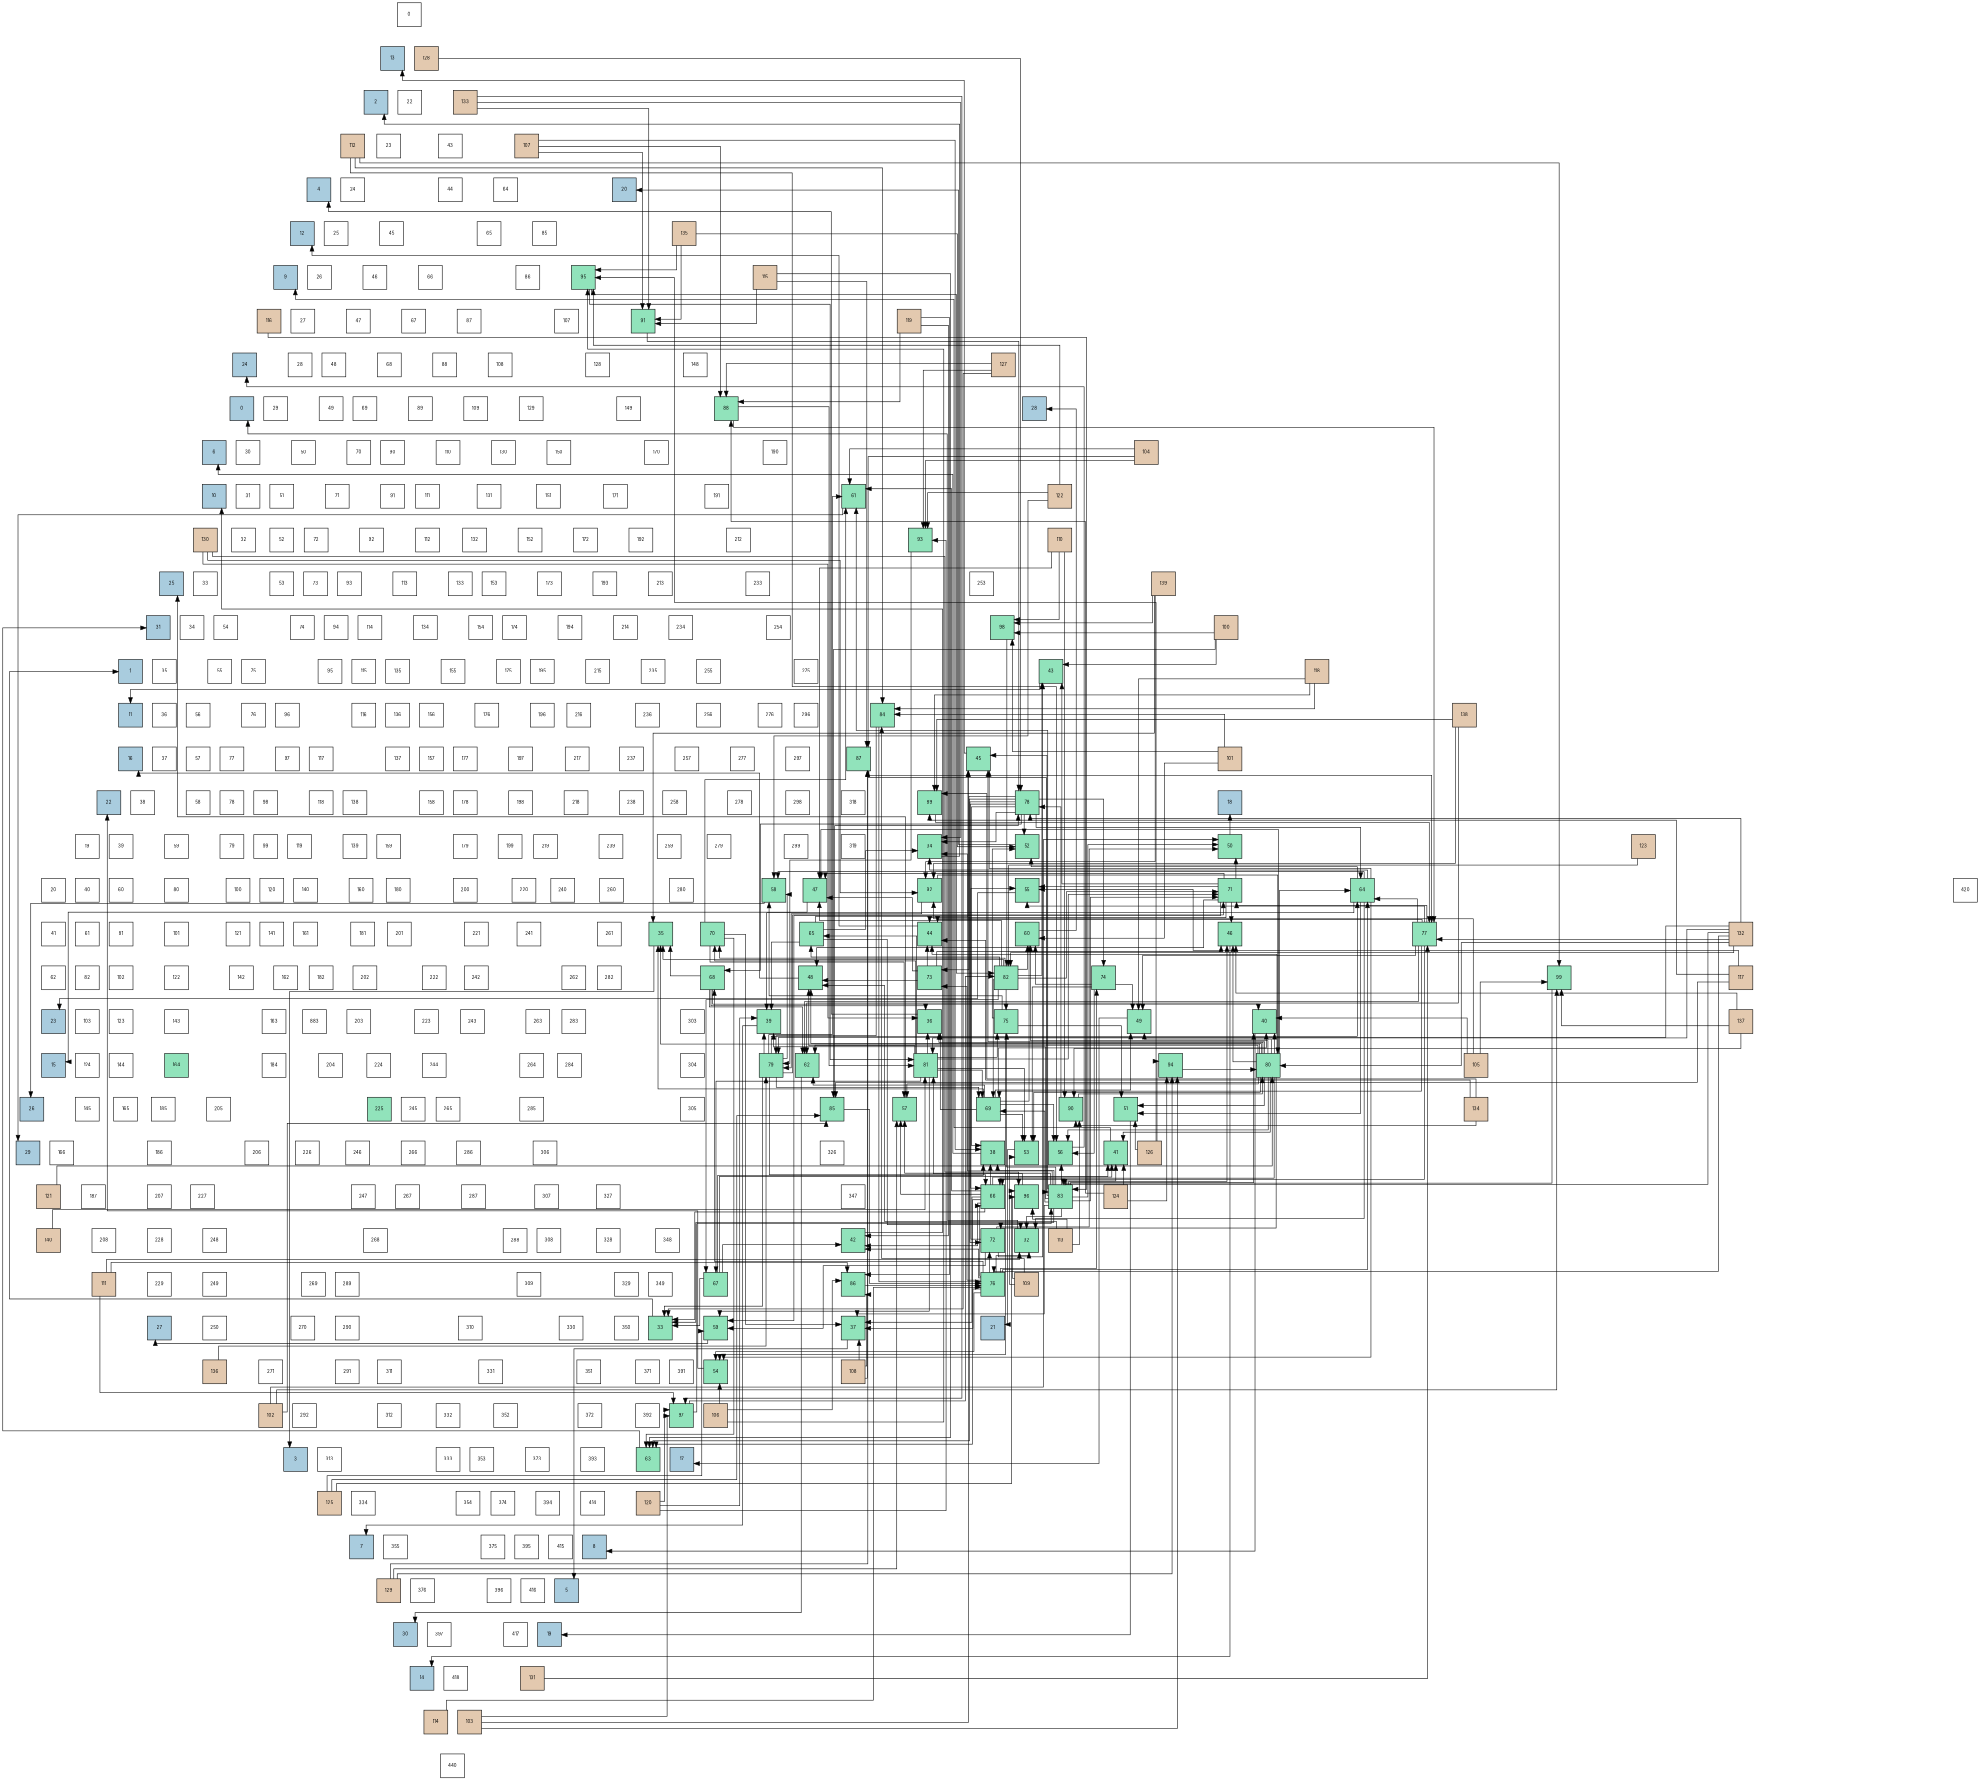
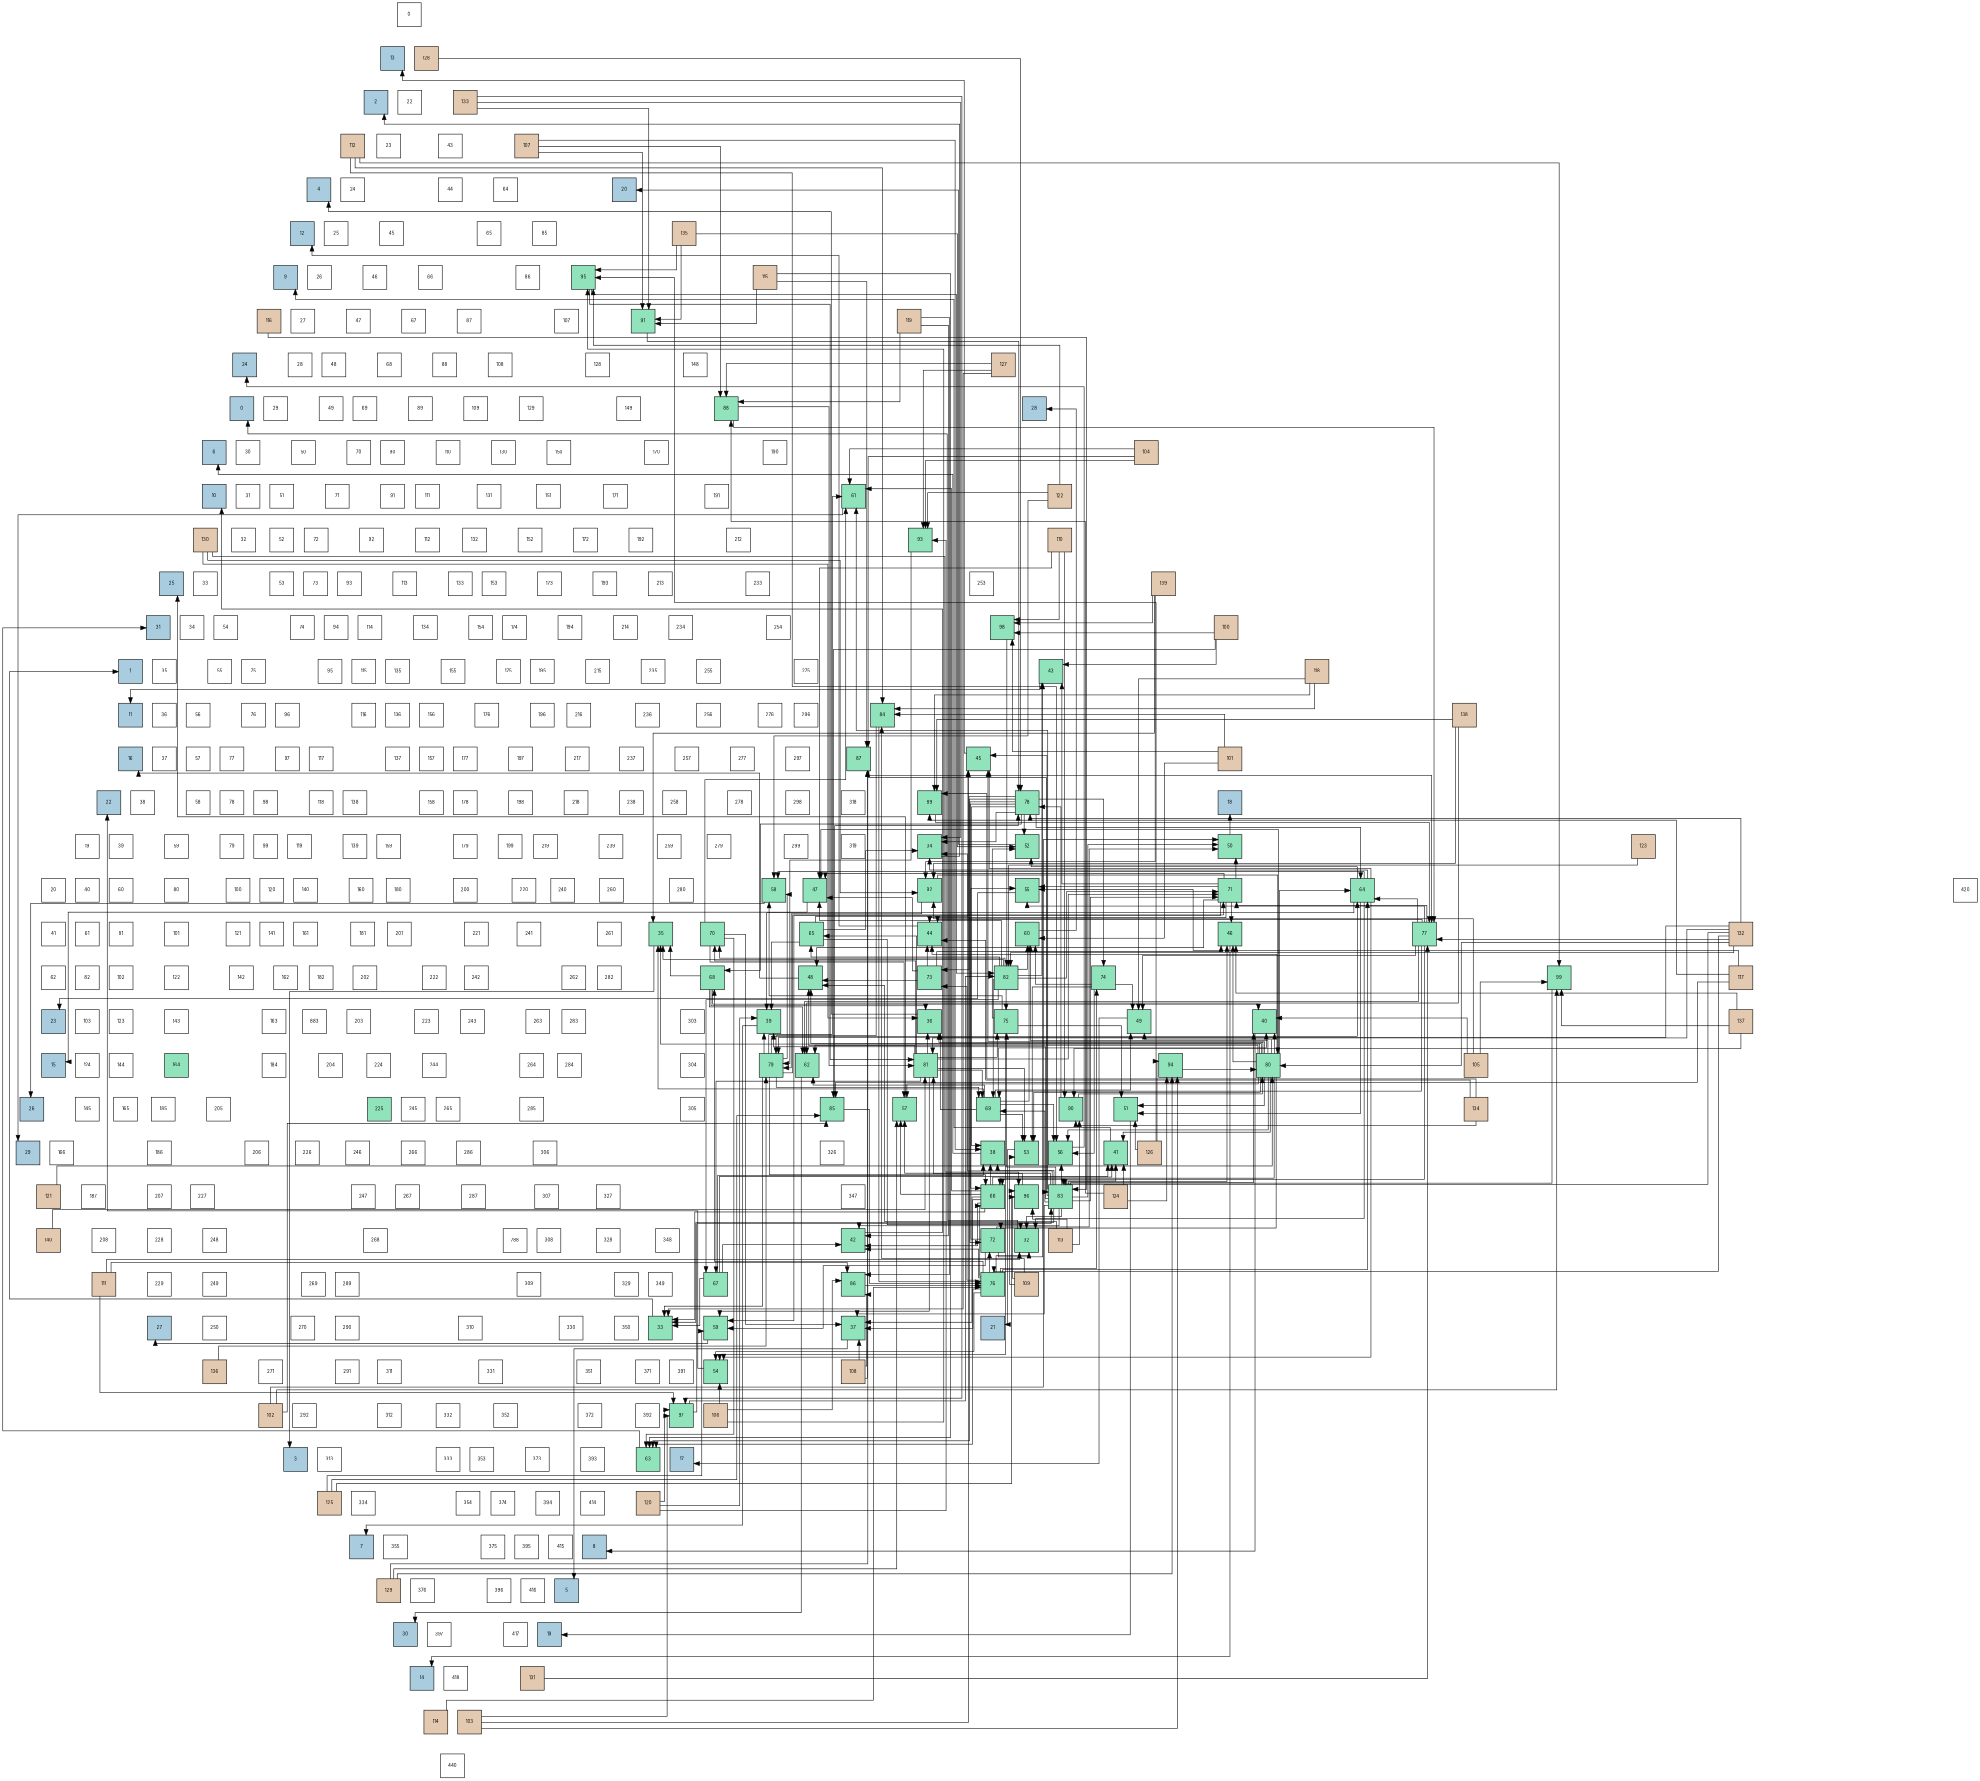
edge "83" -> "42": added
node "288": label "288" -> "788"
